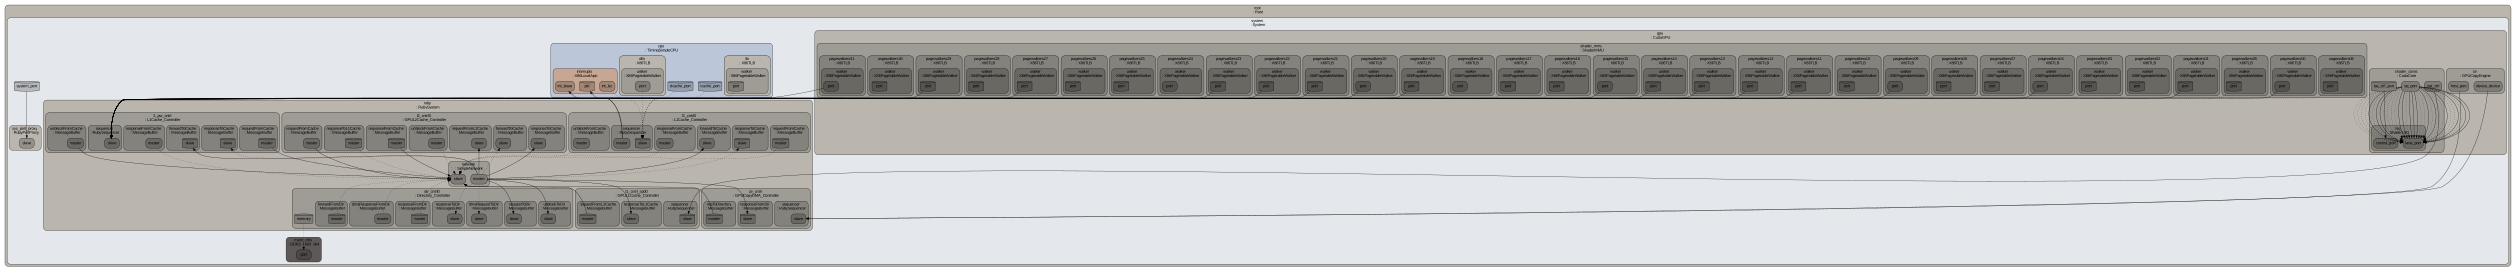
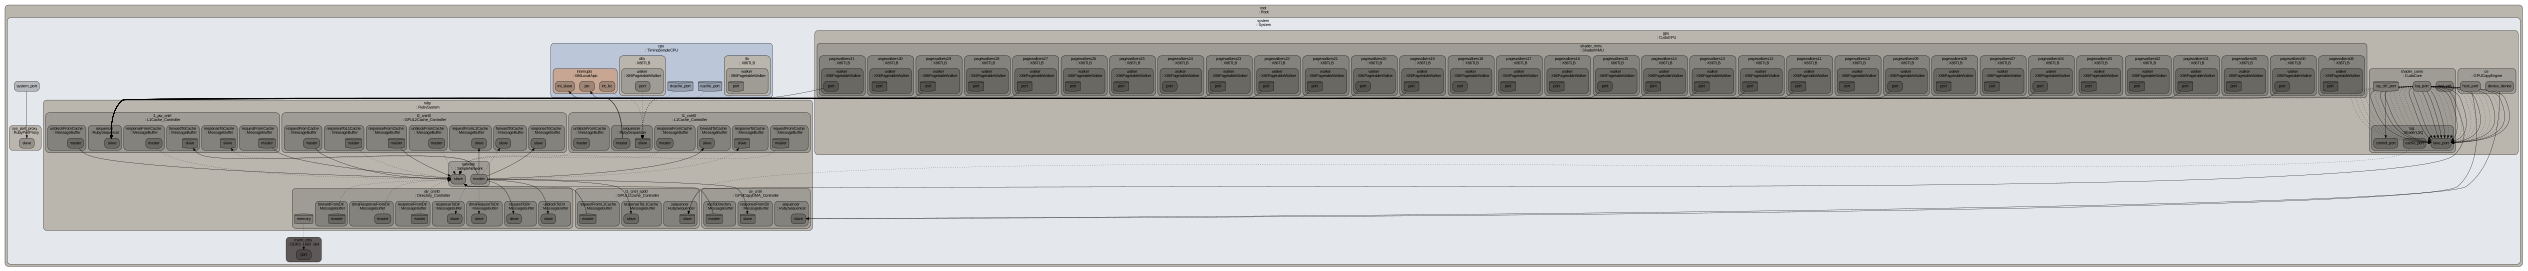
node "system_port": shape cylinder -> box
node "pio": shape cylinder -> box
node "cache_port": added
